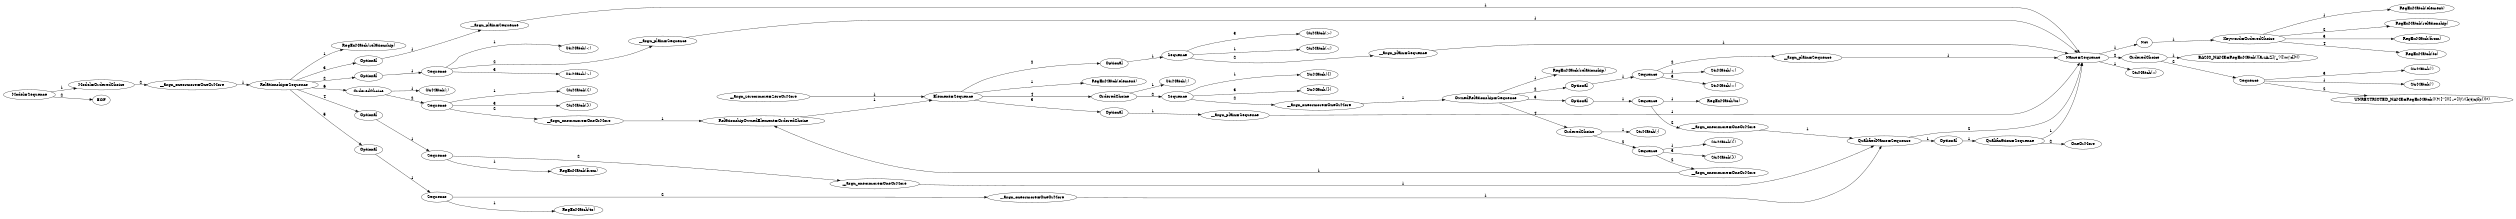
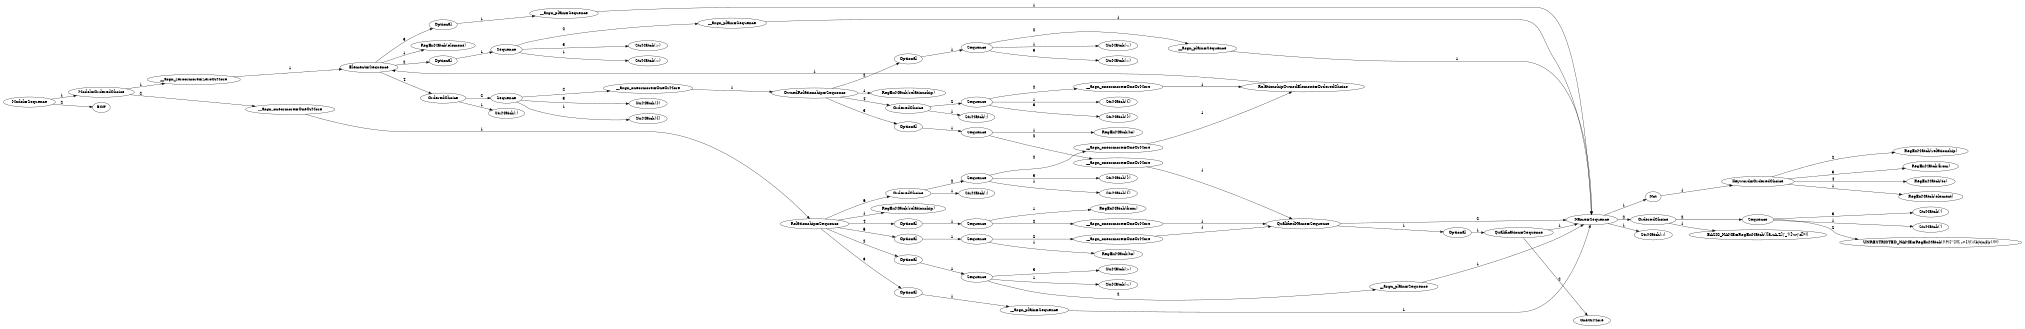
edge "Model=OrderedChoice" -> "__asgn_zeroormore=ZeroOrMore": added, label "1"
